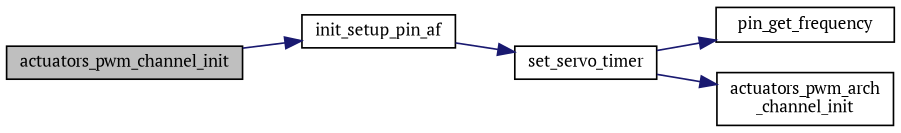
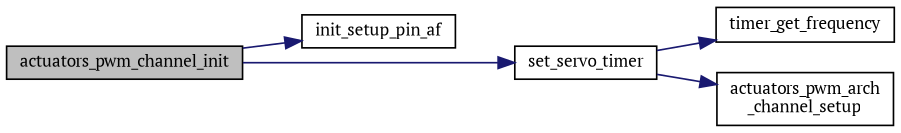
node "pin_get_frequency": label "pin_get_frequency" -> "timer_get_frequency"
edge "init_setup_pin_af" -> "set_servo_timer": now "actuators_pwm_channel_init" -> "set_servo_timer"
node "actuators_pwm_arch _channel_init": label "actuators_pwm_arch _channel_init" -> "actuators_pwm_arch _channel_setup"
